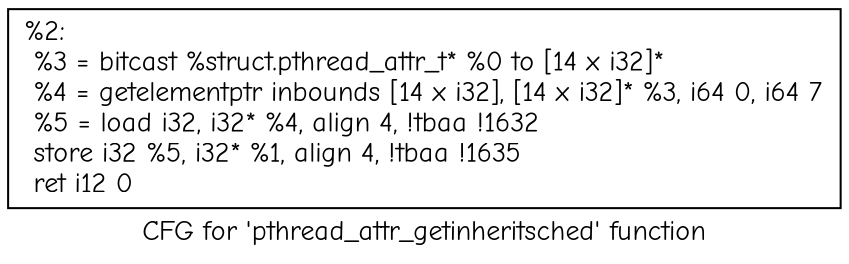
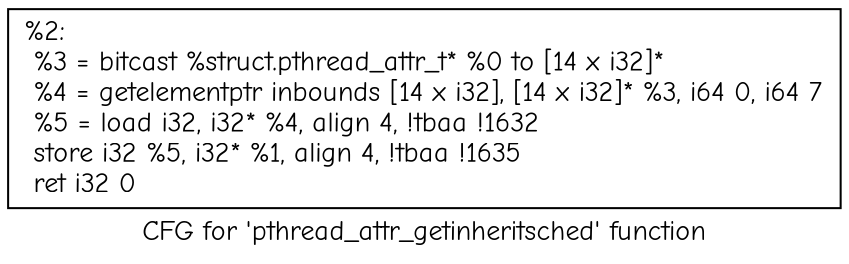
node "%2:": text "ret i12 0" -> "ret i32 0"
